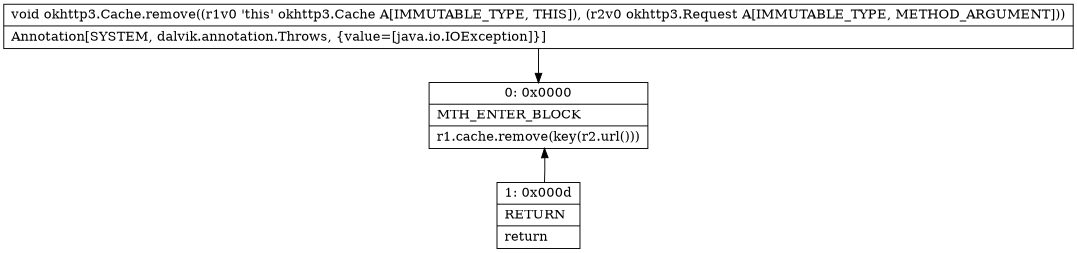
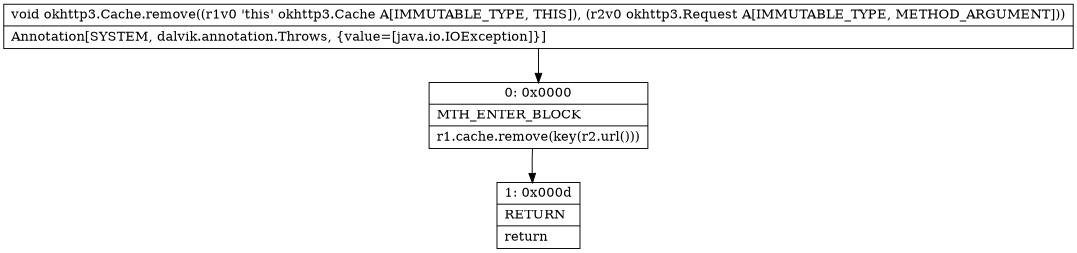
edge "1: 0x000d" -> "0: 0x0000": reversed
